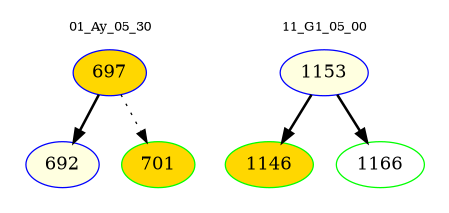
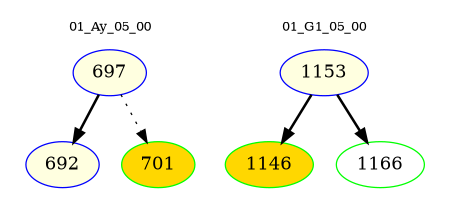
cluster "01_Ay_05_30": label "01_Ay_05_30" -> "01_Ay_05_00"
cluster "11_G1_05_00": label "11_G1_05_00" -> "01_G1_05_00"
node "697": fillcolor gold -> lightyellow
